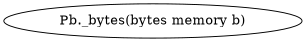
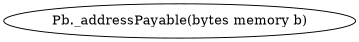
node "Pb._bytes(bytes memory b)": label "Pb._bytes(bytes memory b)" -> "Pb._addressPayable(bytes memory b)"
